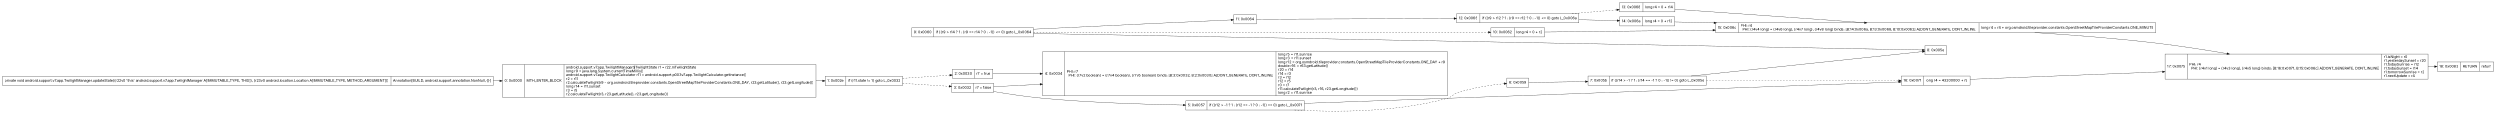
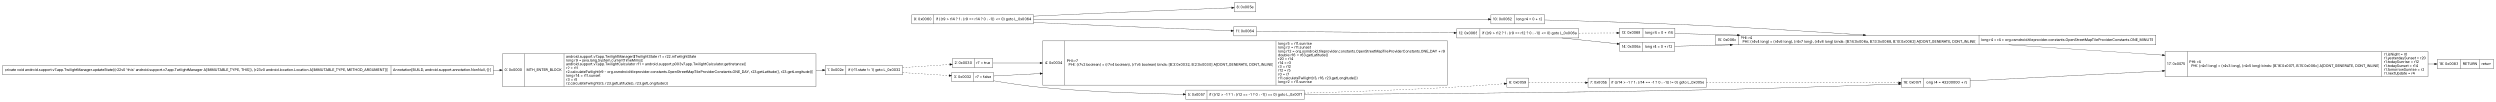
edge "9: 0x0060" -> "10: 0x0062": style dashed -> solid
edge "7: 0x005b" -> "8: 0x005e": removed
edge "6: 0x0059" -> "7: 0x005b": style solid -> dashed
